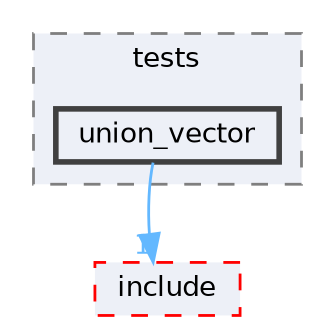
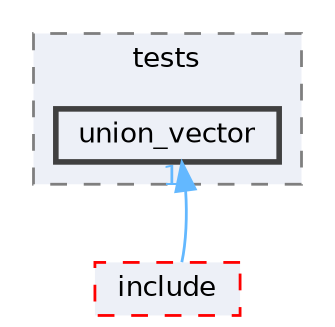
edge "union_vector" -> "include": reversed
